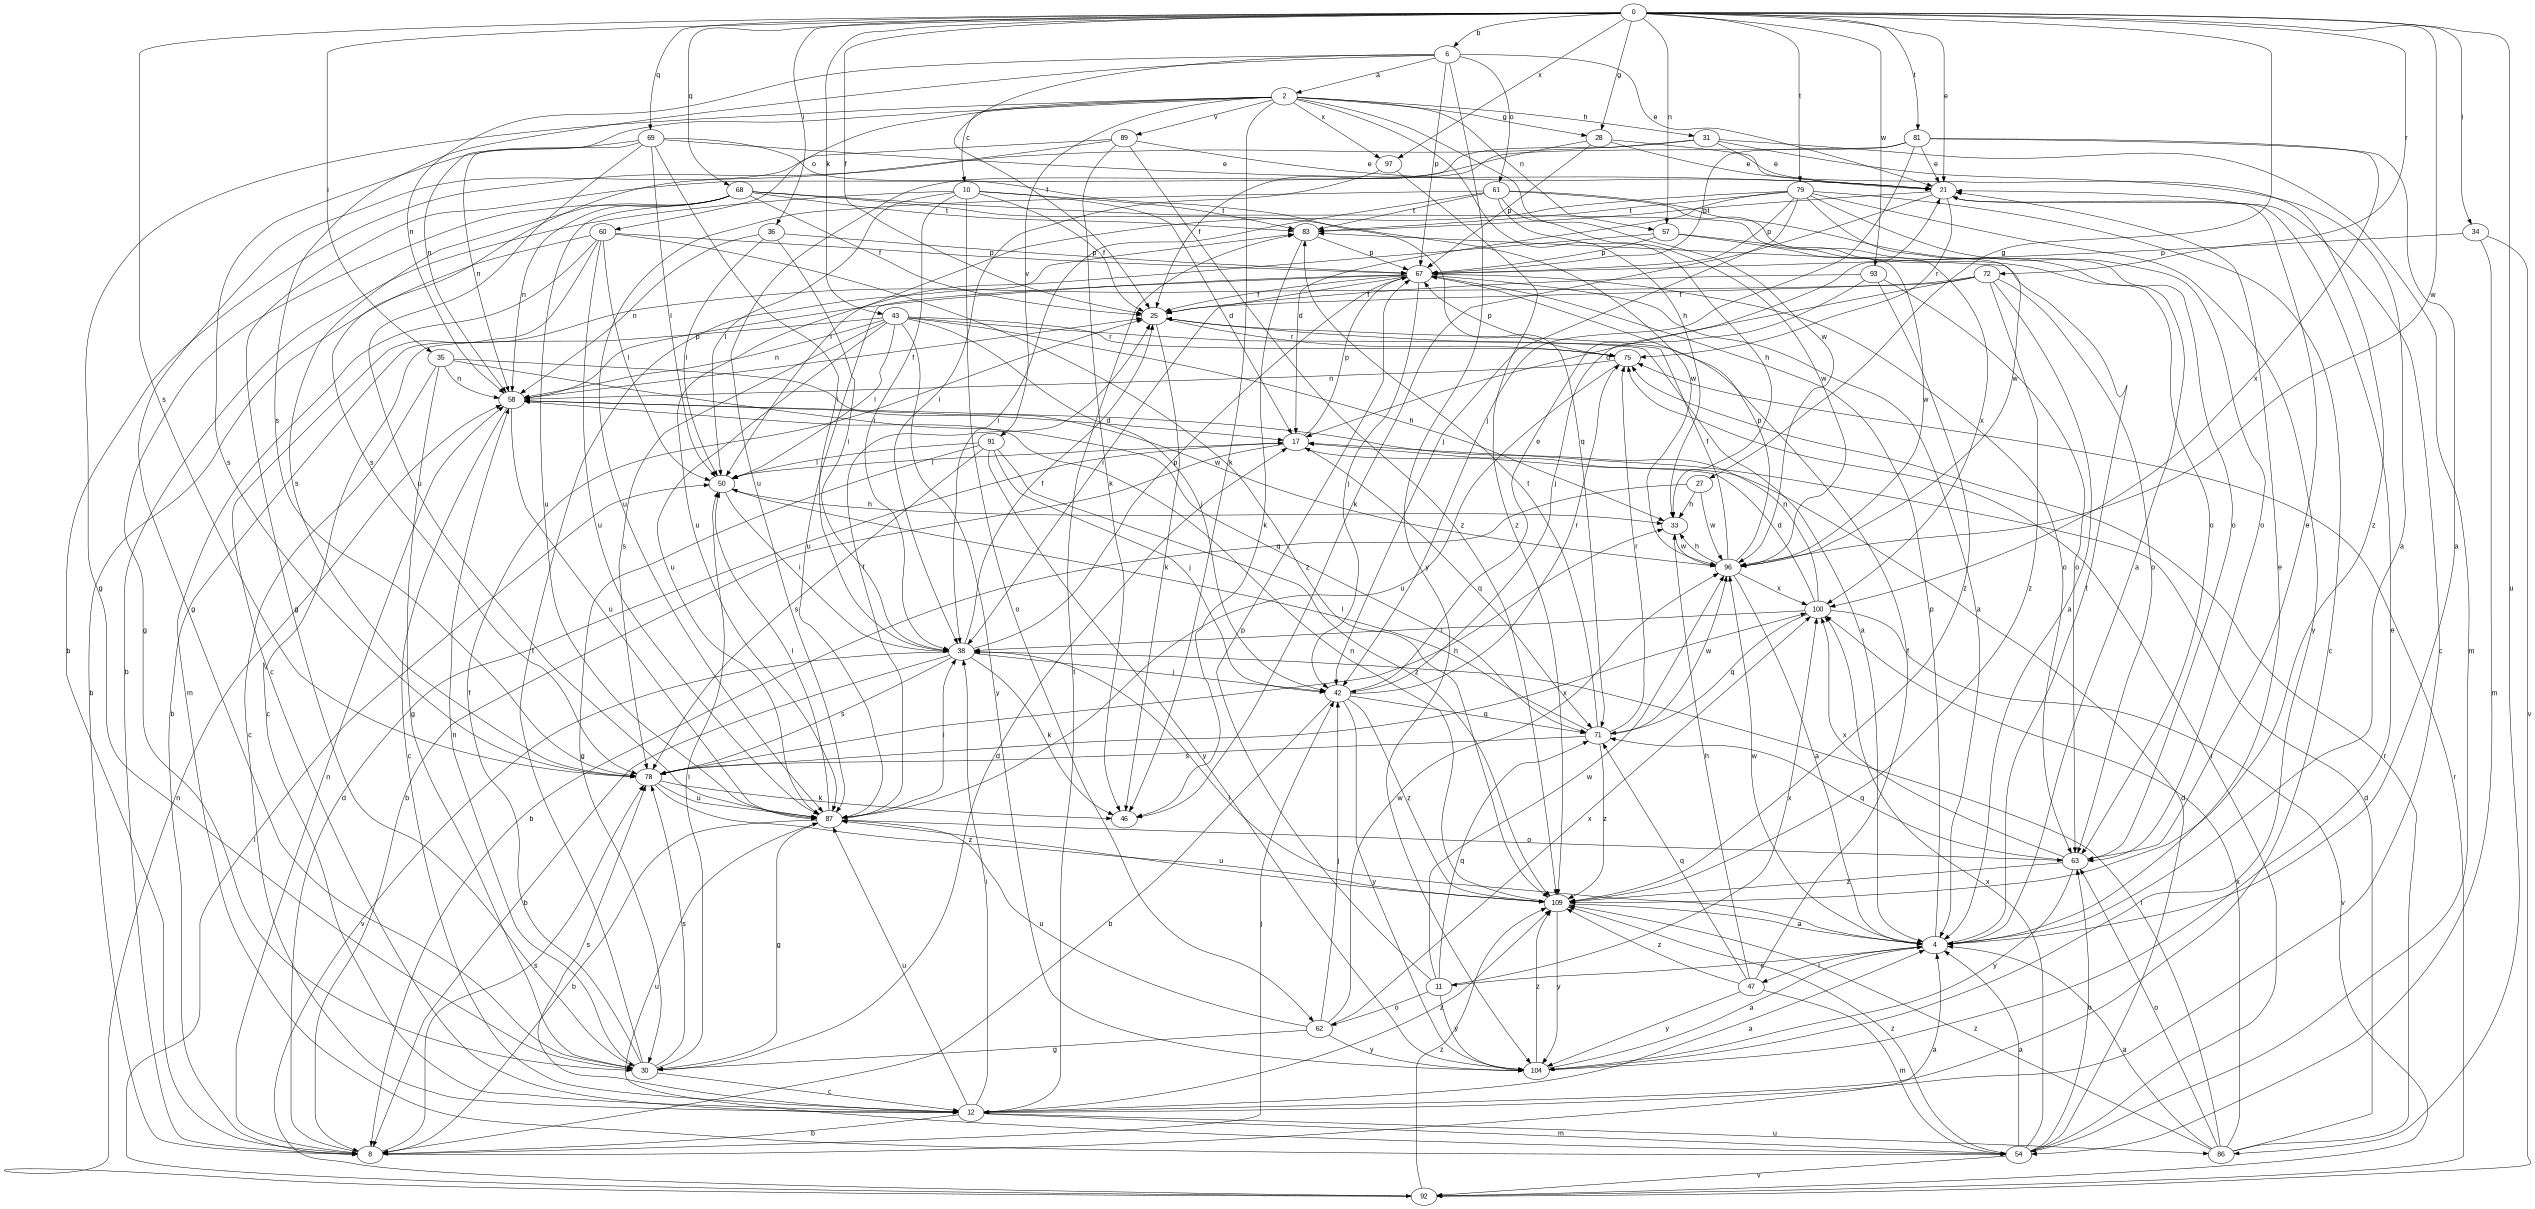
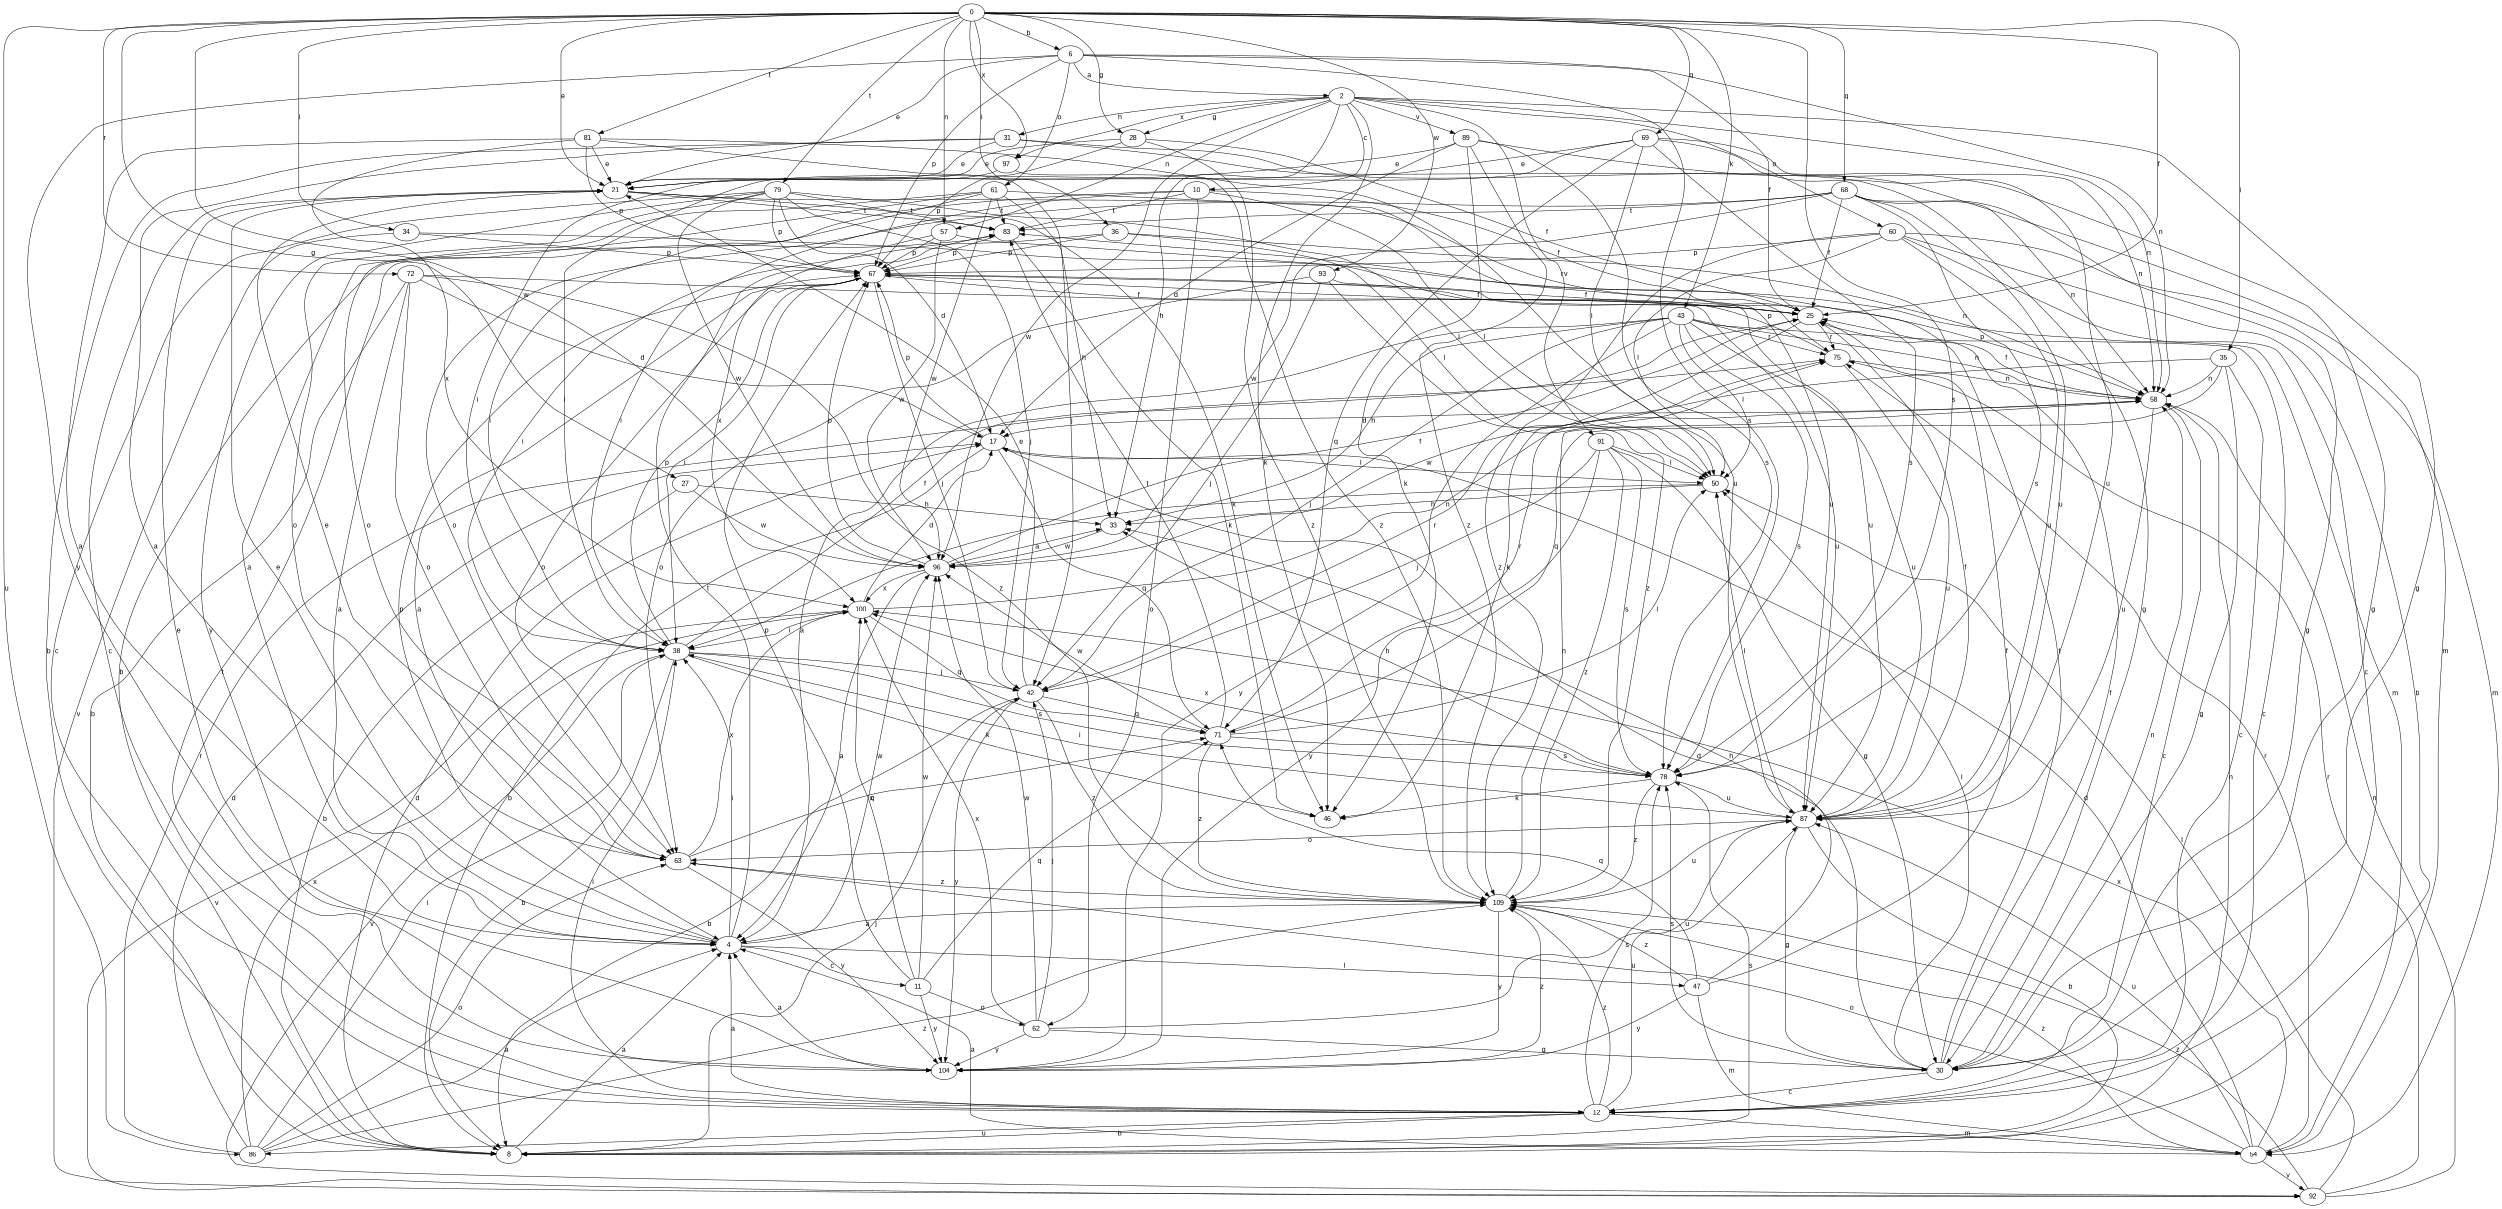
edge "10" -> "17": now "89" -> "17"
edge "96" -> "33": label "h" -> "a"
